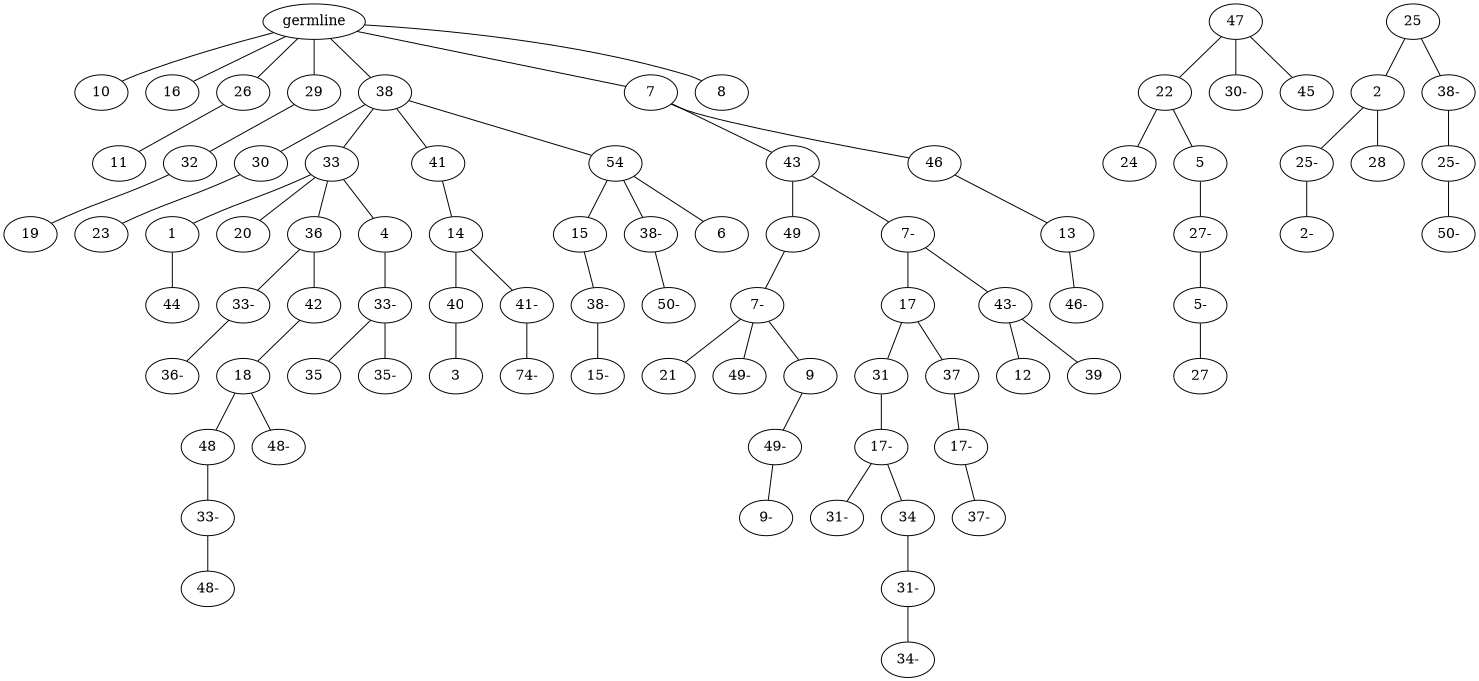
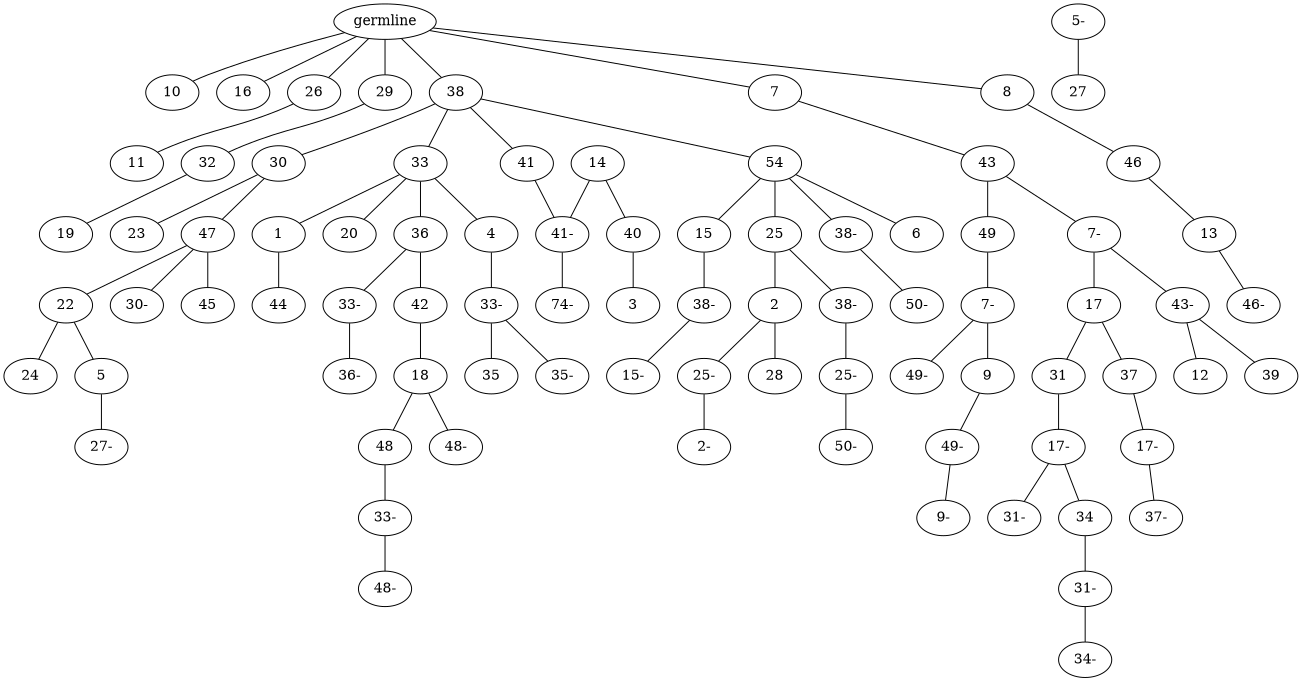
edge "7" -- "46": now "8" -- "46"
edge "30" -- "47": added
edge "41" -- "14": now "41" -- "41-"
edge "54" -- "25": added
edge "27-" -- "5-": removed
node "21": removed
